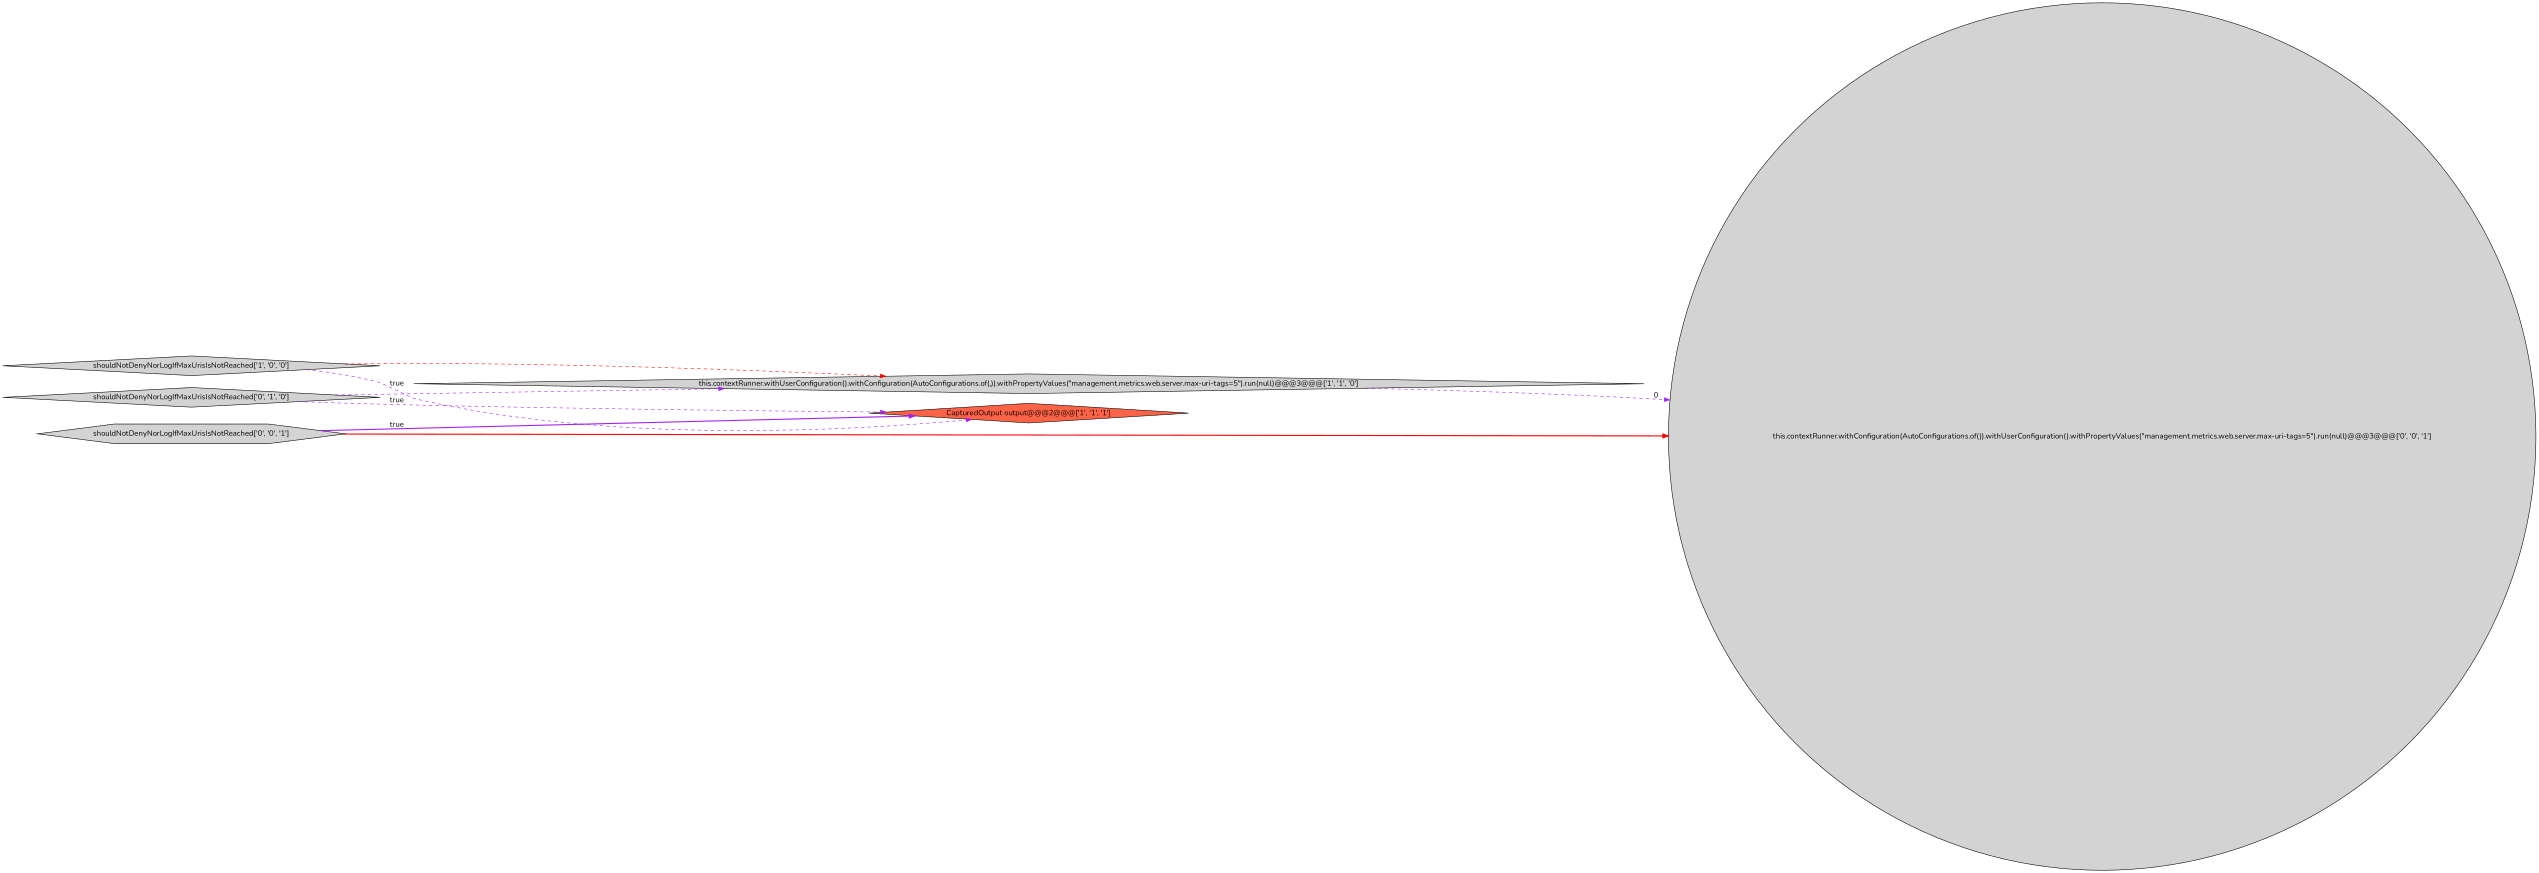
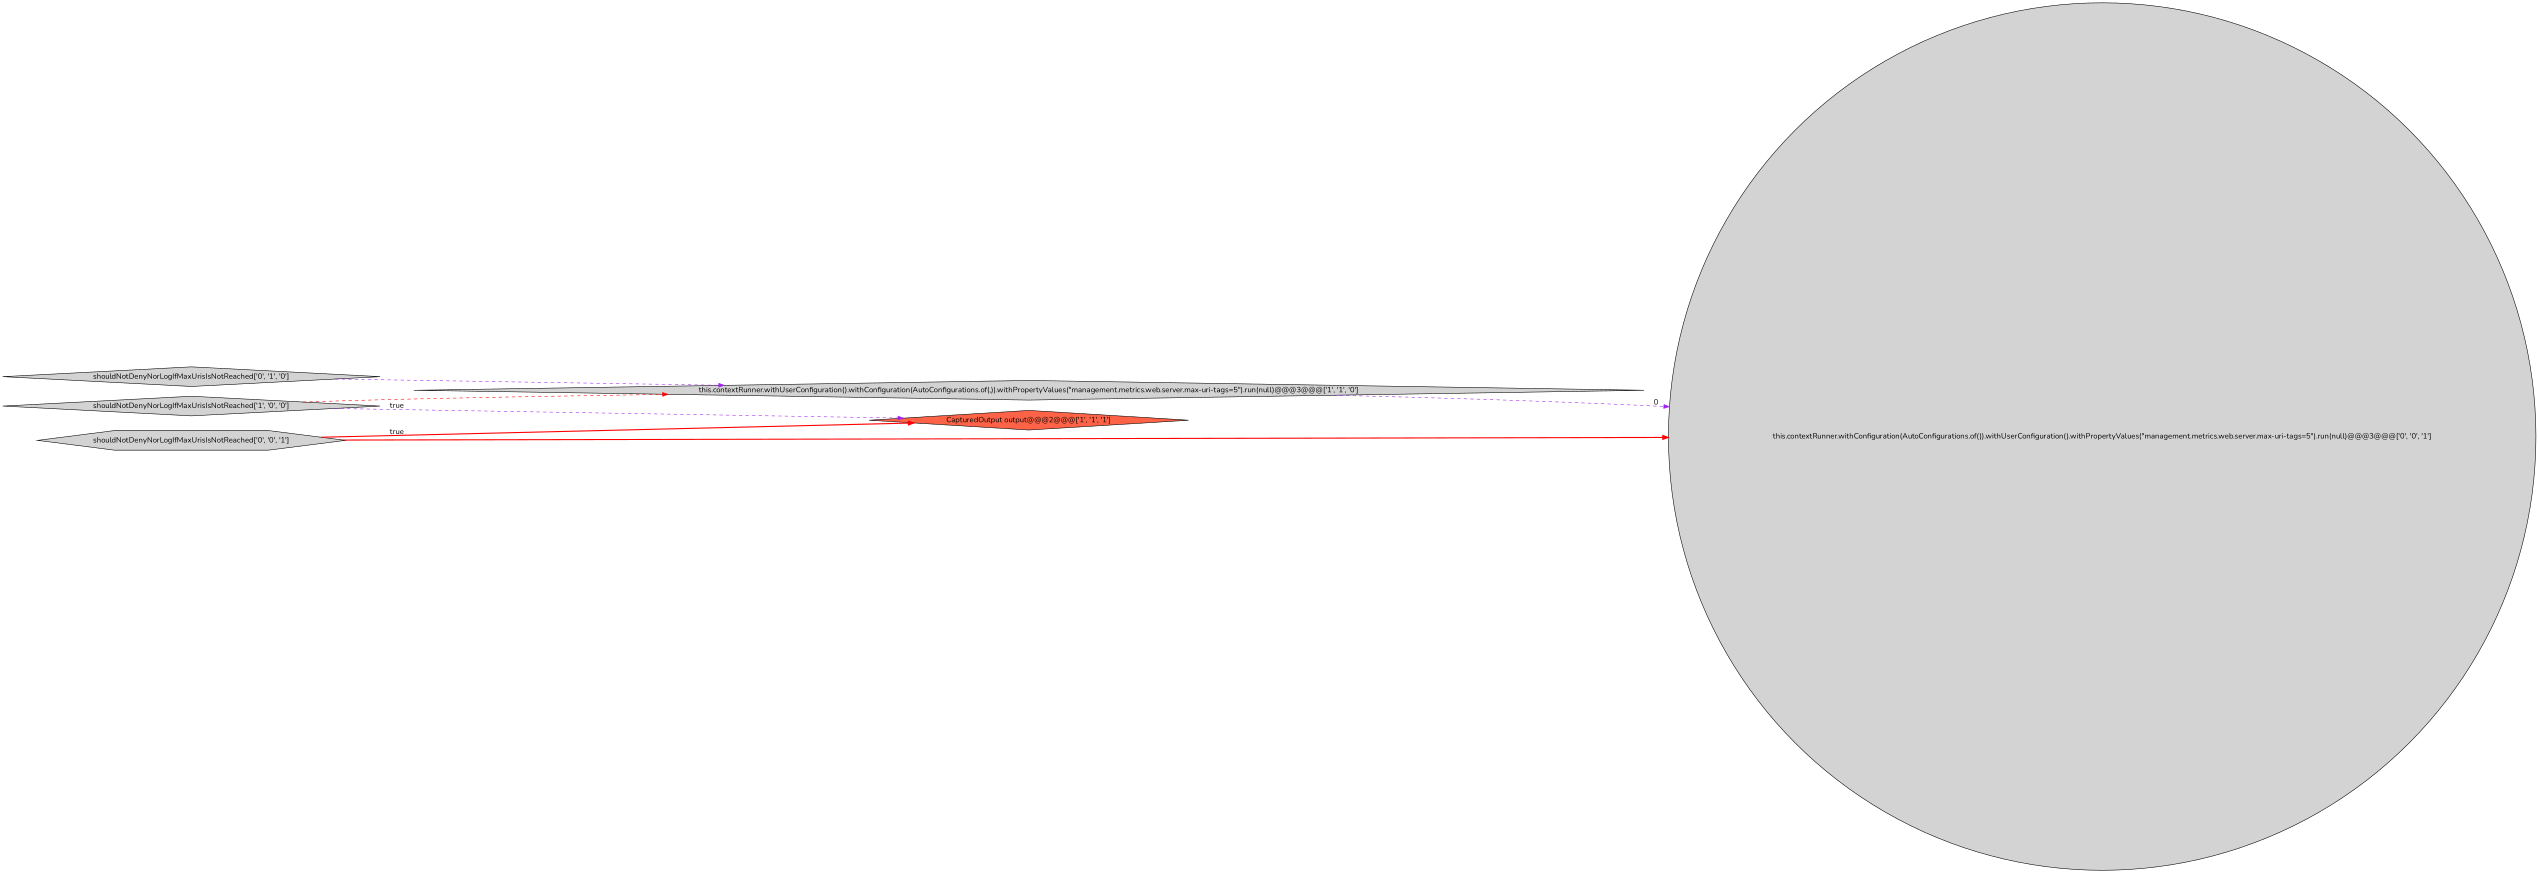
edge "shouldNotDenyNorLogIfMaxUrisIsNotReached['0', '1', '0']" -> "CapturedOutput output@@@2@@@['1', '1', '1']": removed, label "true"
edge "shouldNotDenyNorLogIfMaxUrisIsNotReached['0', '0', '1']" -> "CapturedOutput output@@@2@@@['1', '1', '1']": color purple -> red
